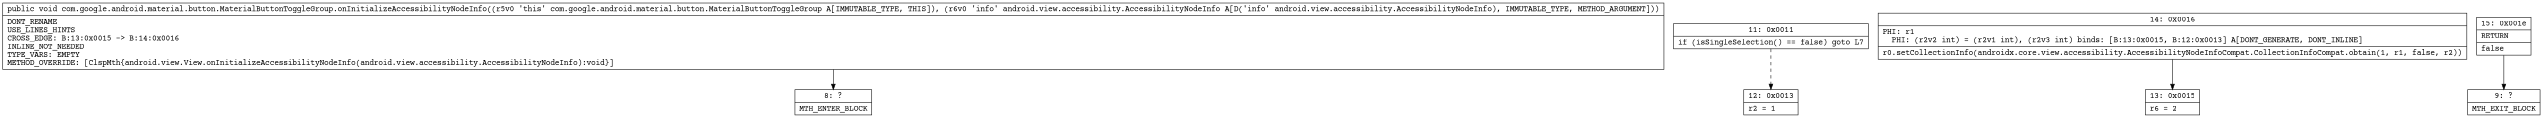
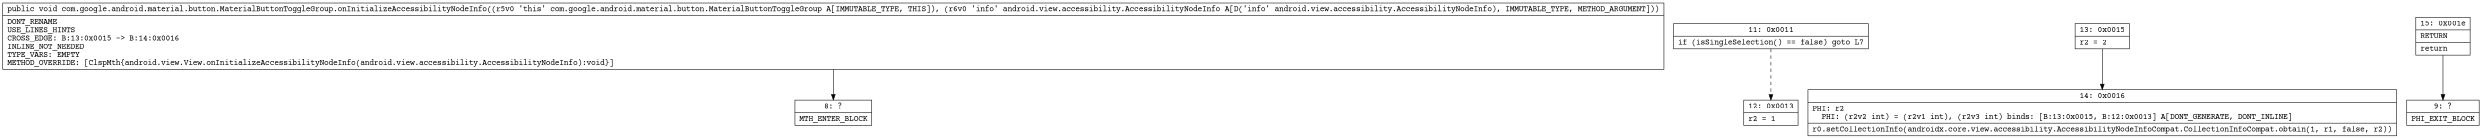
node "14: 0x0016": text "PHI: r1" -> "PHI: r2"
node "15: 0x001e": text "false" -> "return"
edge "14: 0x0016" -> "13: 0x0015": reversed
node "13: 0x0015": text "r6 = 2" -> "r2 = 2"
node "9: ?": text "MTH_EXIT_BLOCK" -> "PHI_EXIT_BLOCK"
